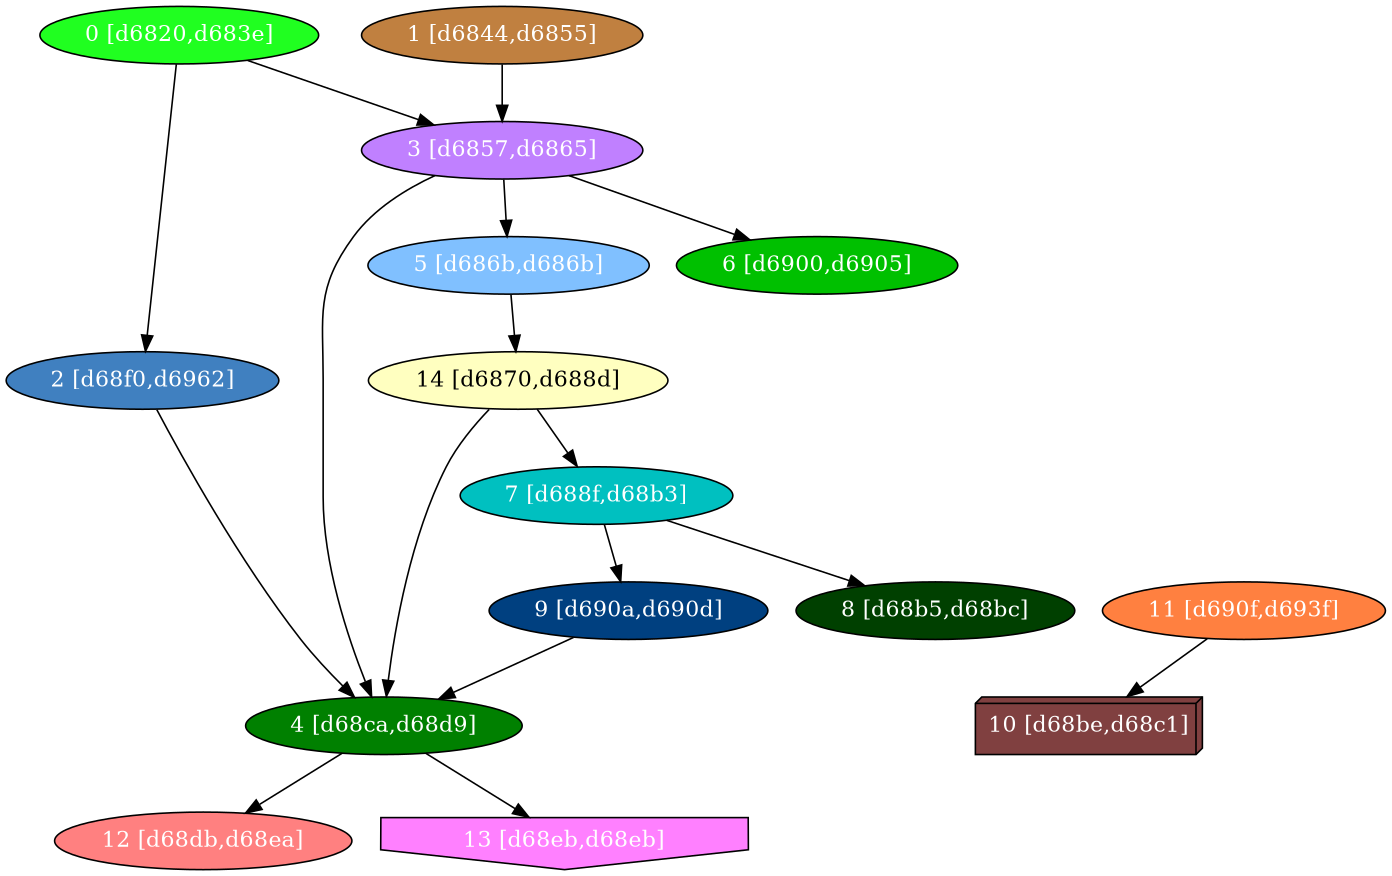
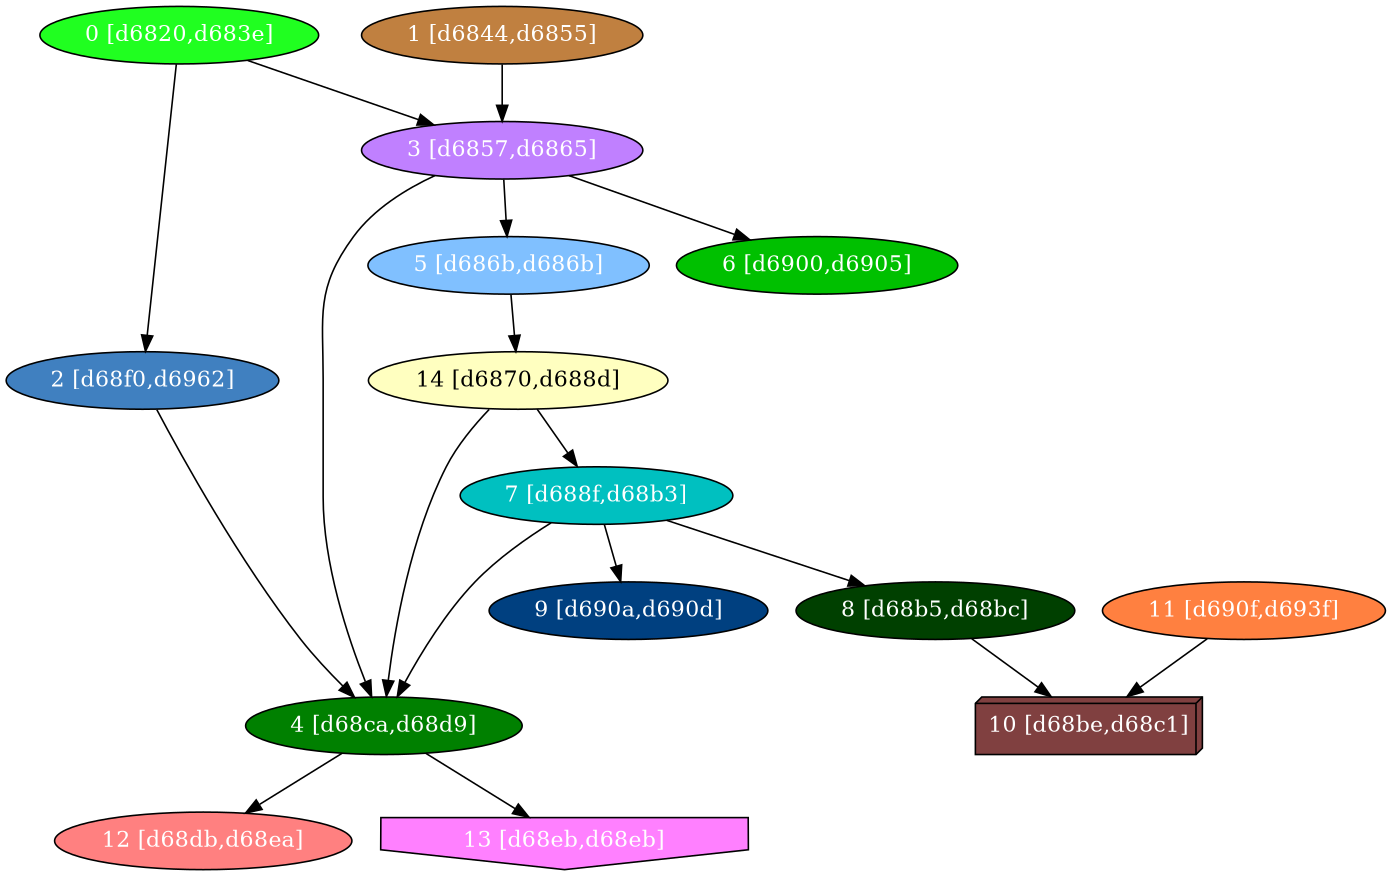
edge "8 [d68b5,d68bc]" -> "10 [d68be,d68c1]": added
edge "9 [d690a,d690d]" -> "4 [d68ca,d68d9]": now "7 [d688f,d68b3]" -> "4 [d68ca,d68d9]"
